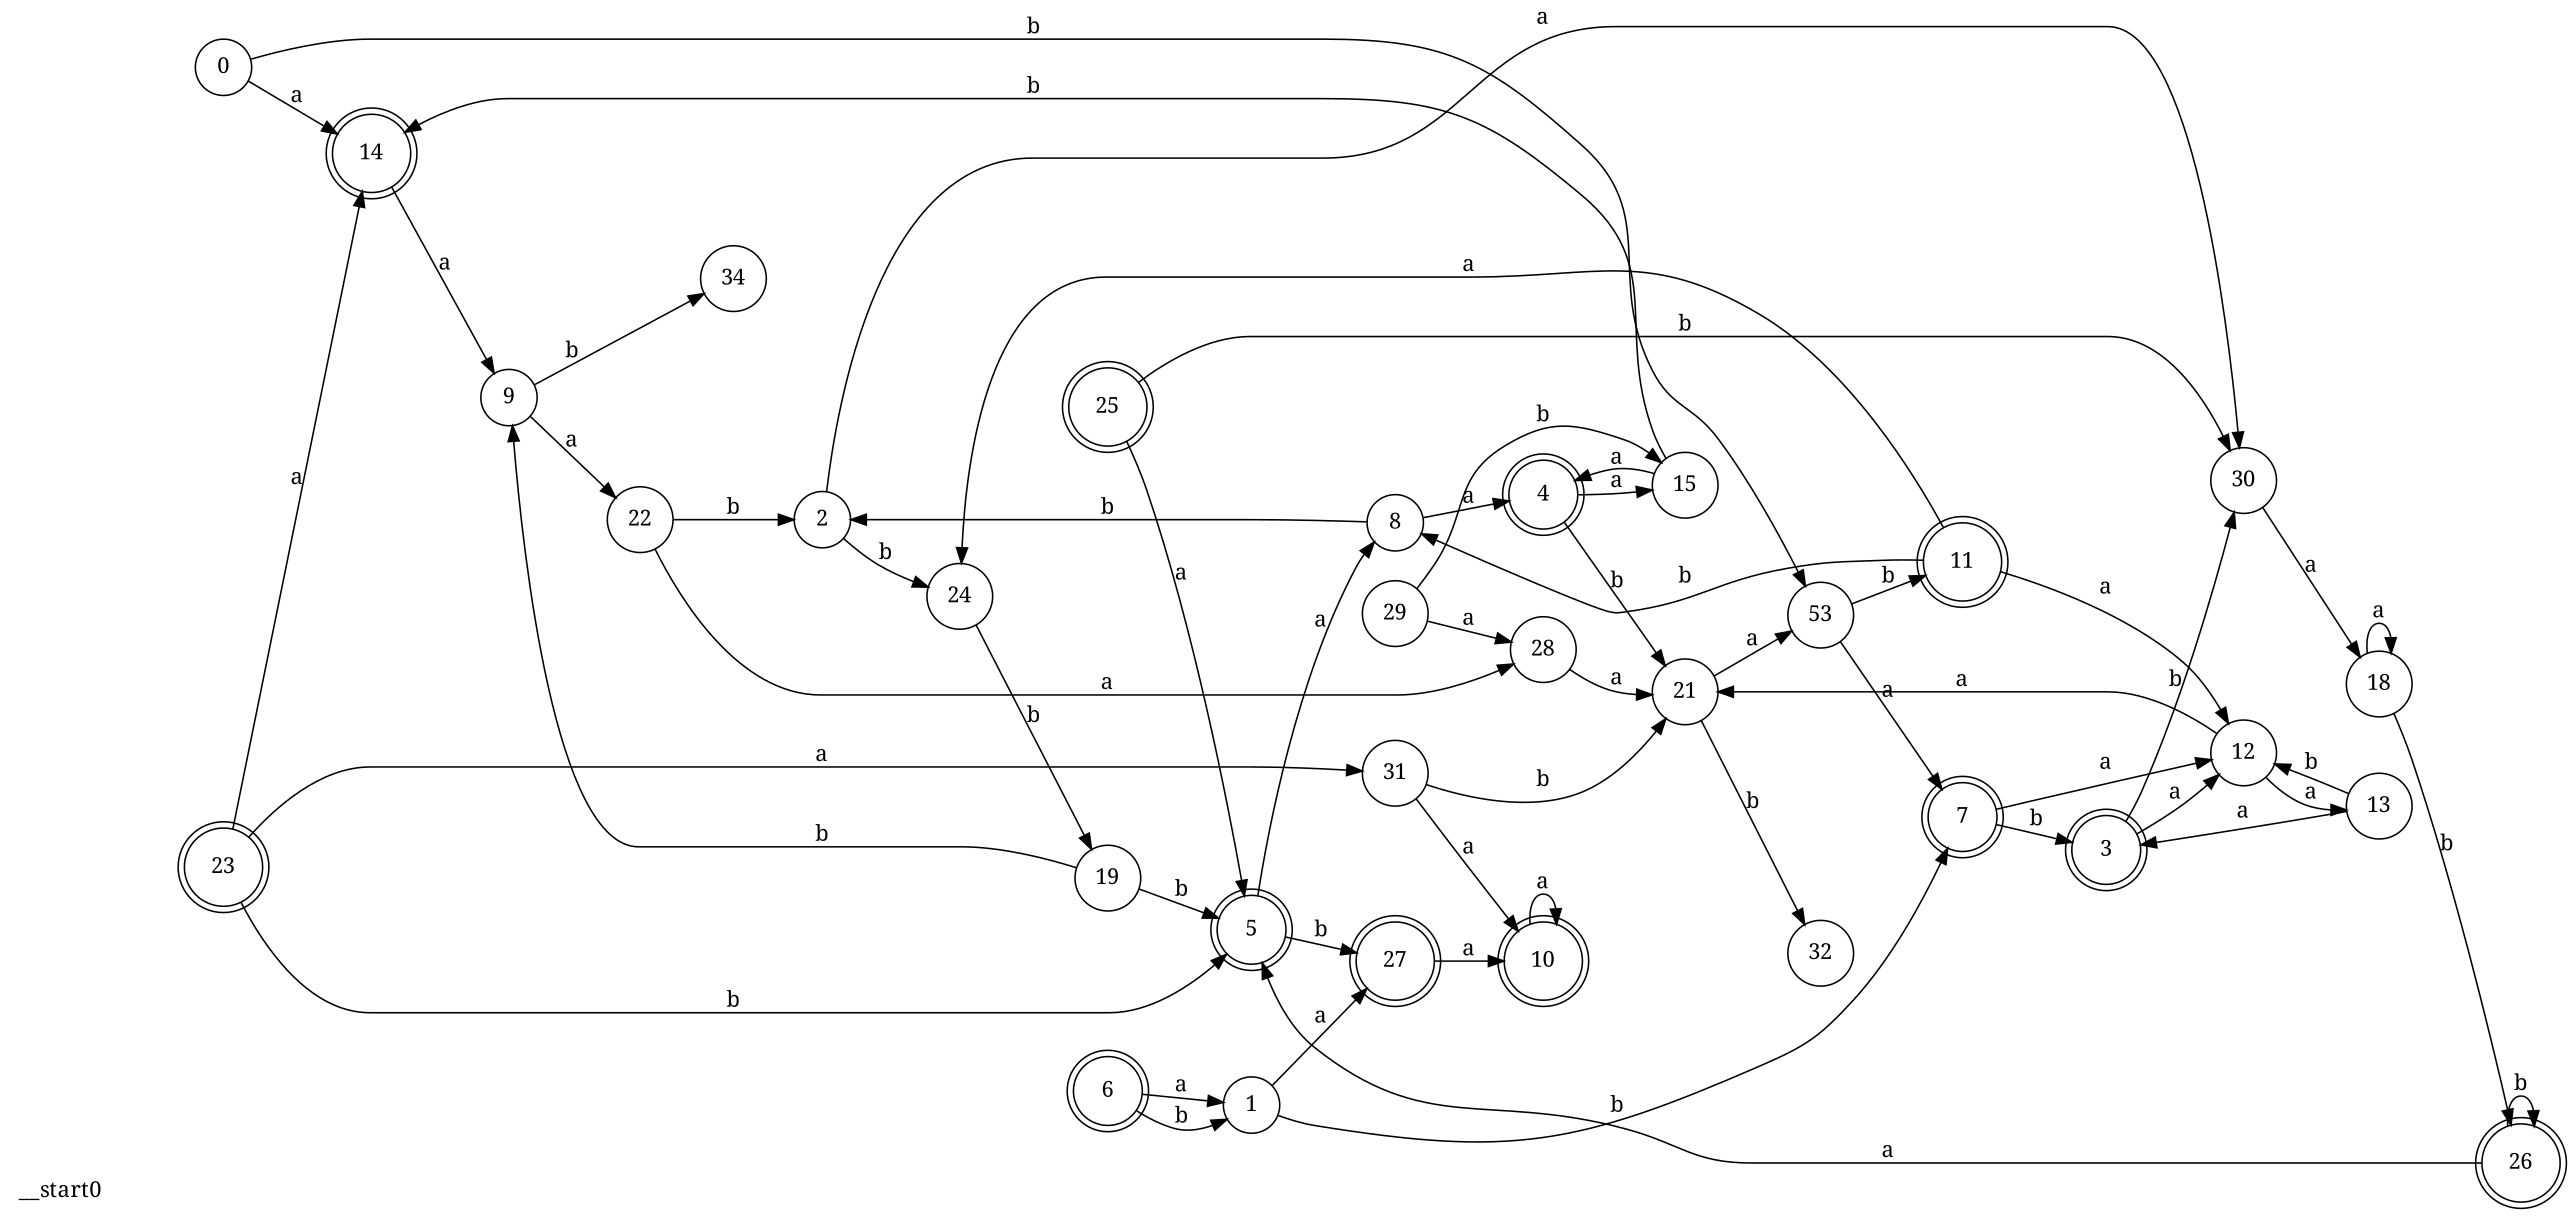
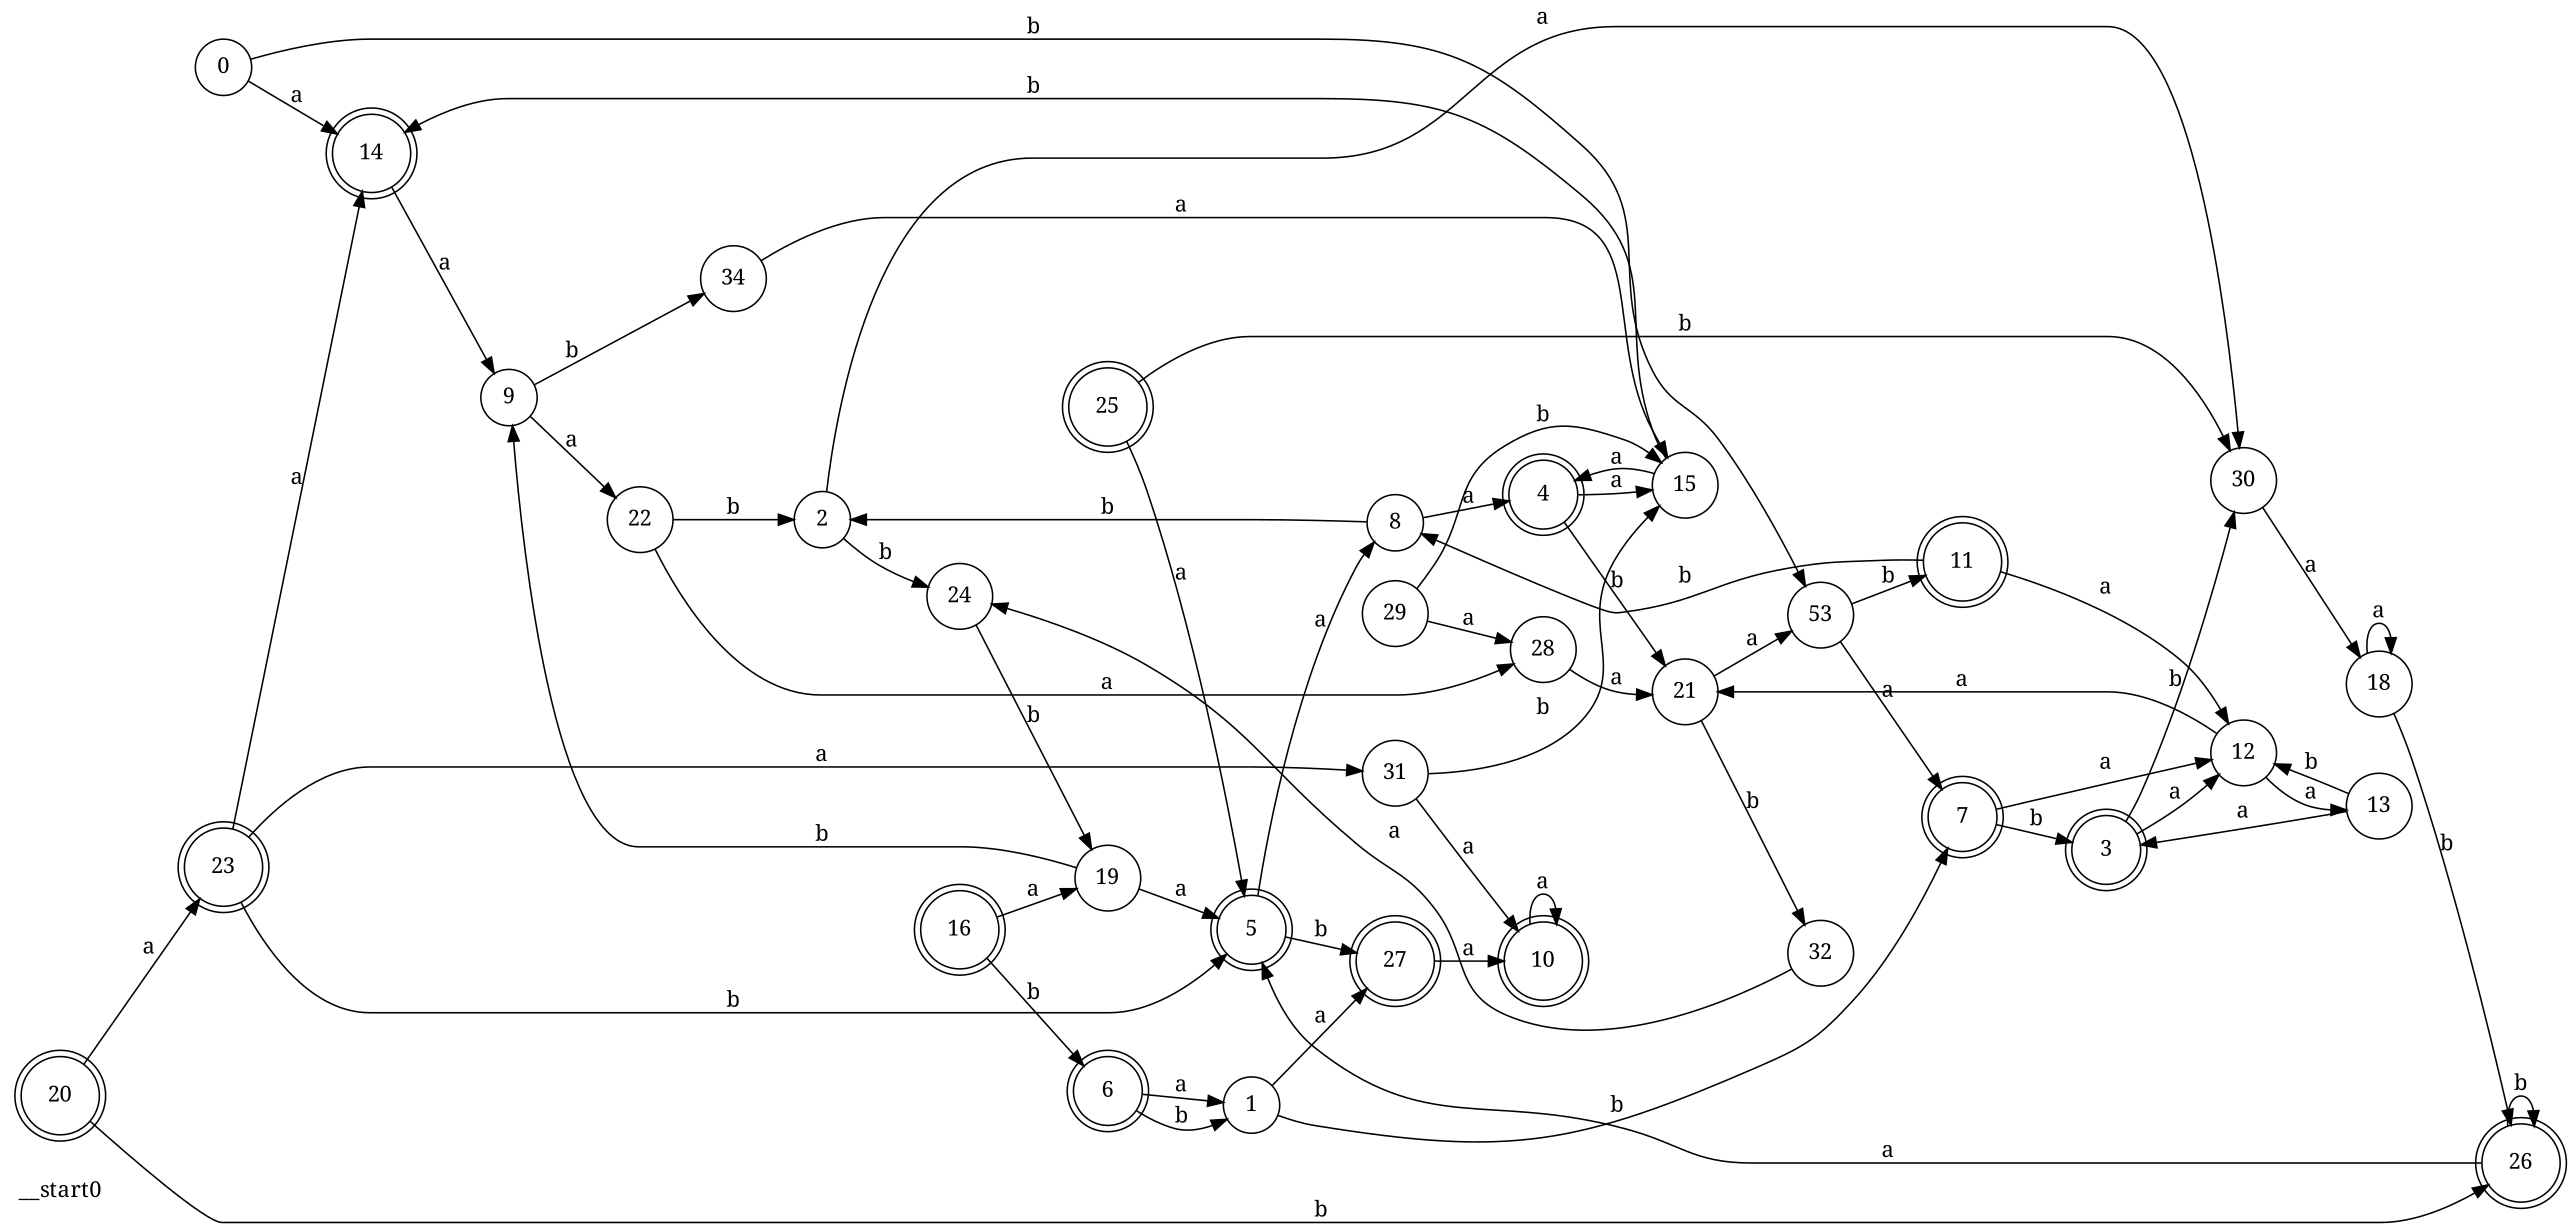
edge "34" -> "15": added, label "a"
edge "11" -> "24": now "32" -> "24"
edge "31" -> "21": now "31" -> "15"
edge "19" -> "5": label "b" -> "a"
node "16": added
node "20": added
